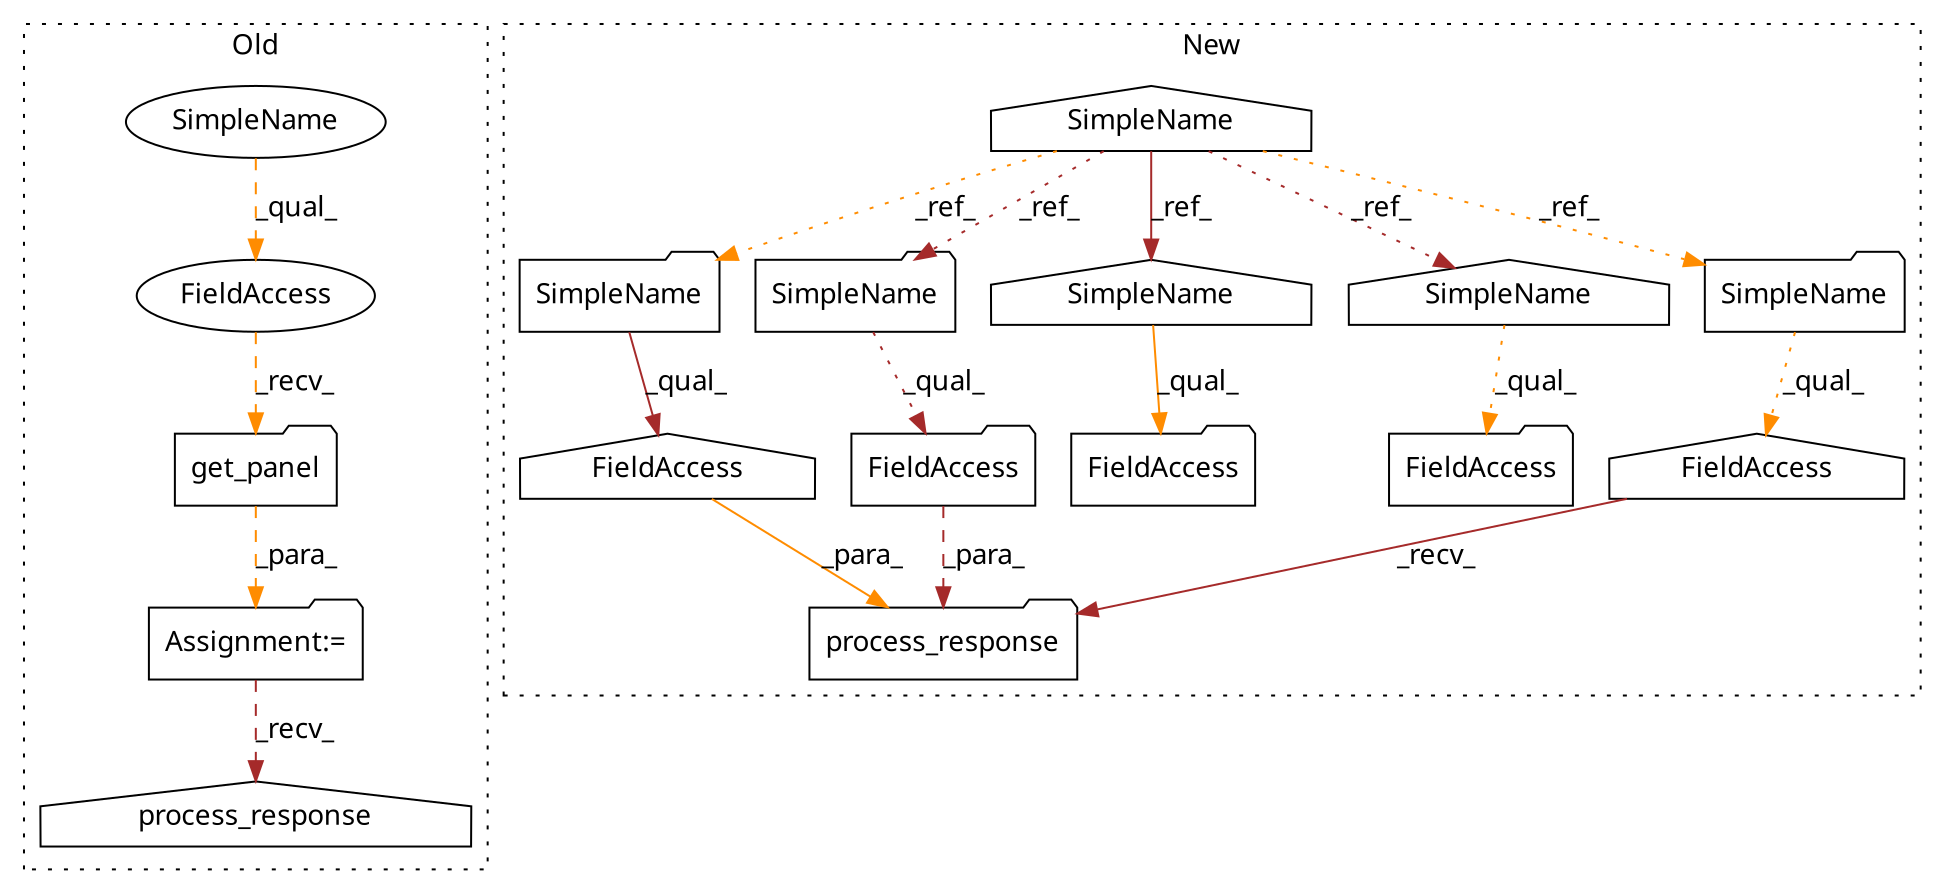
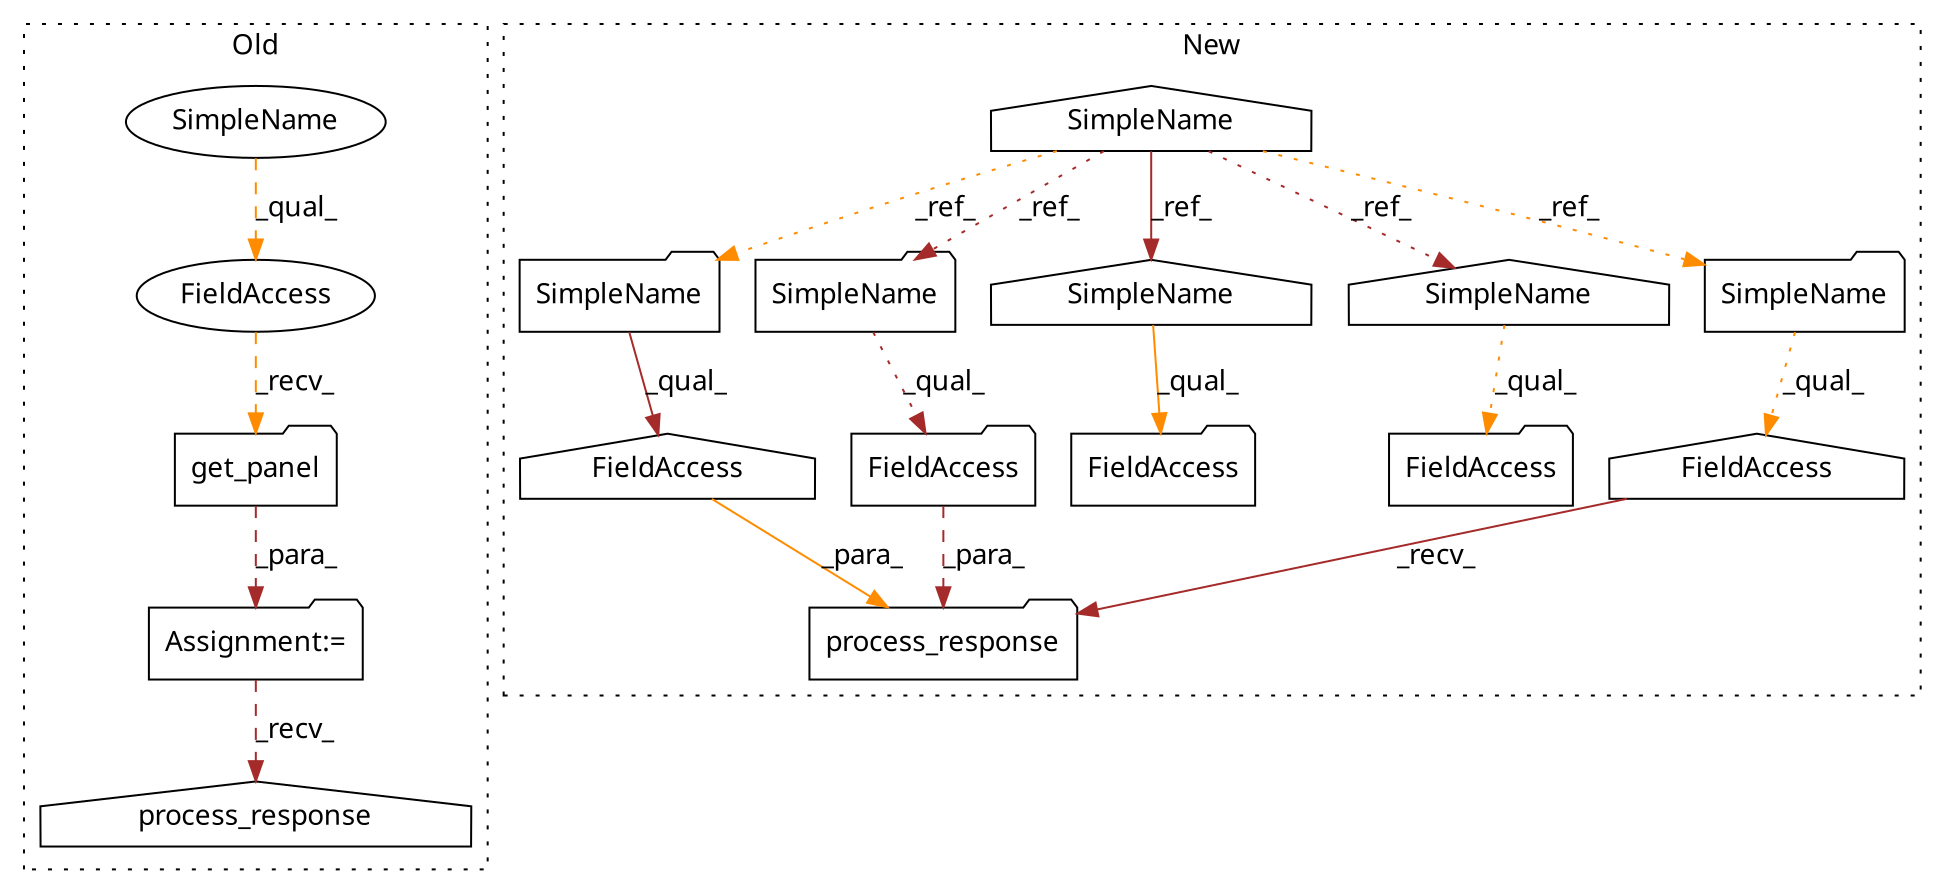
edge "get_panel" -> "Assignment:=": color darkorange -> brown
